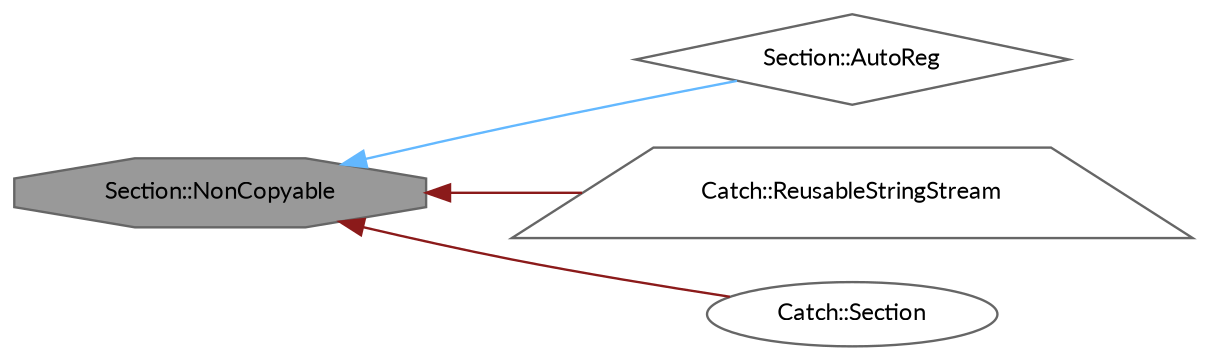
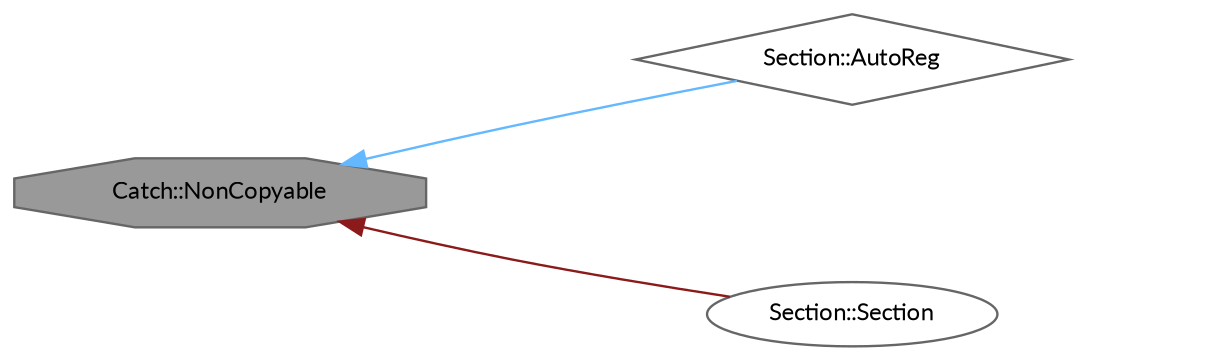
node "Section::NonCopyable": label "Section::NonCopyable" -> "Catch::NonCopyable"
node "Catch::ReusableStringStream": removed
node "Catch::Section": label "Catch::Section" -> "Section::Section"
